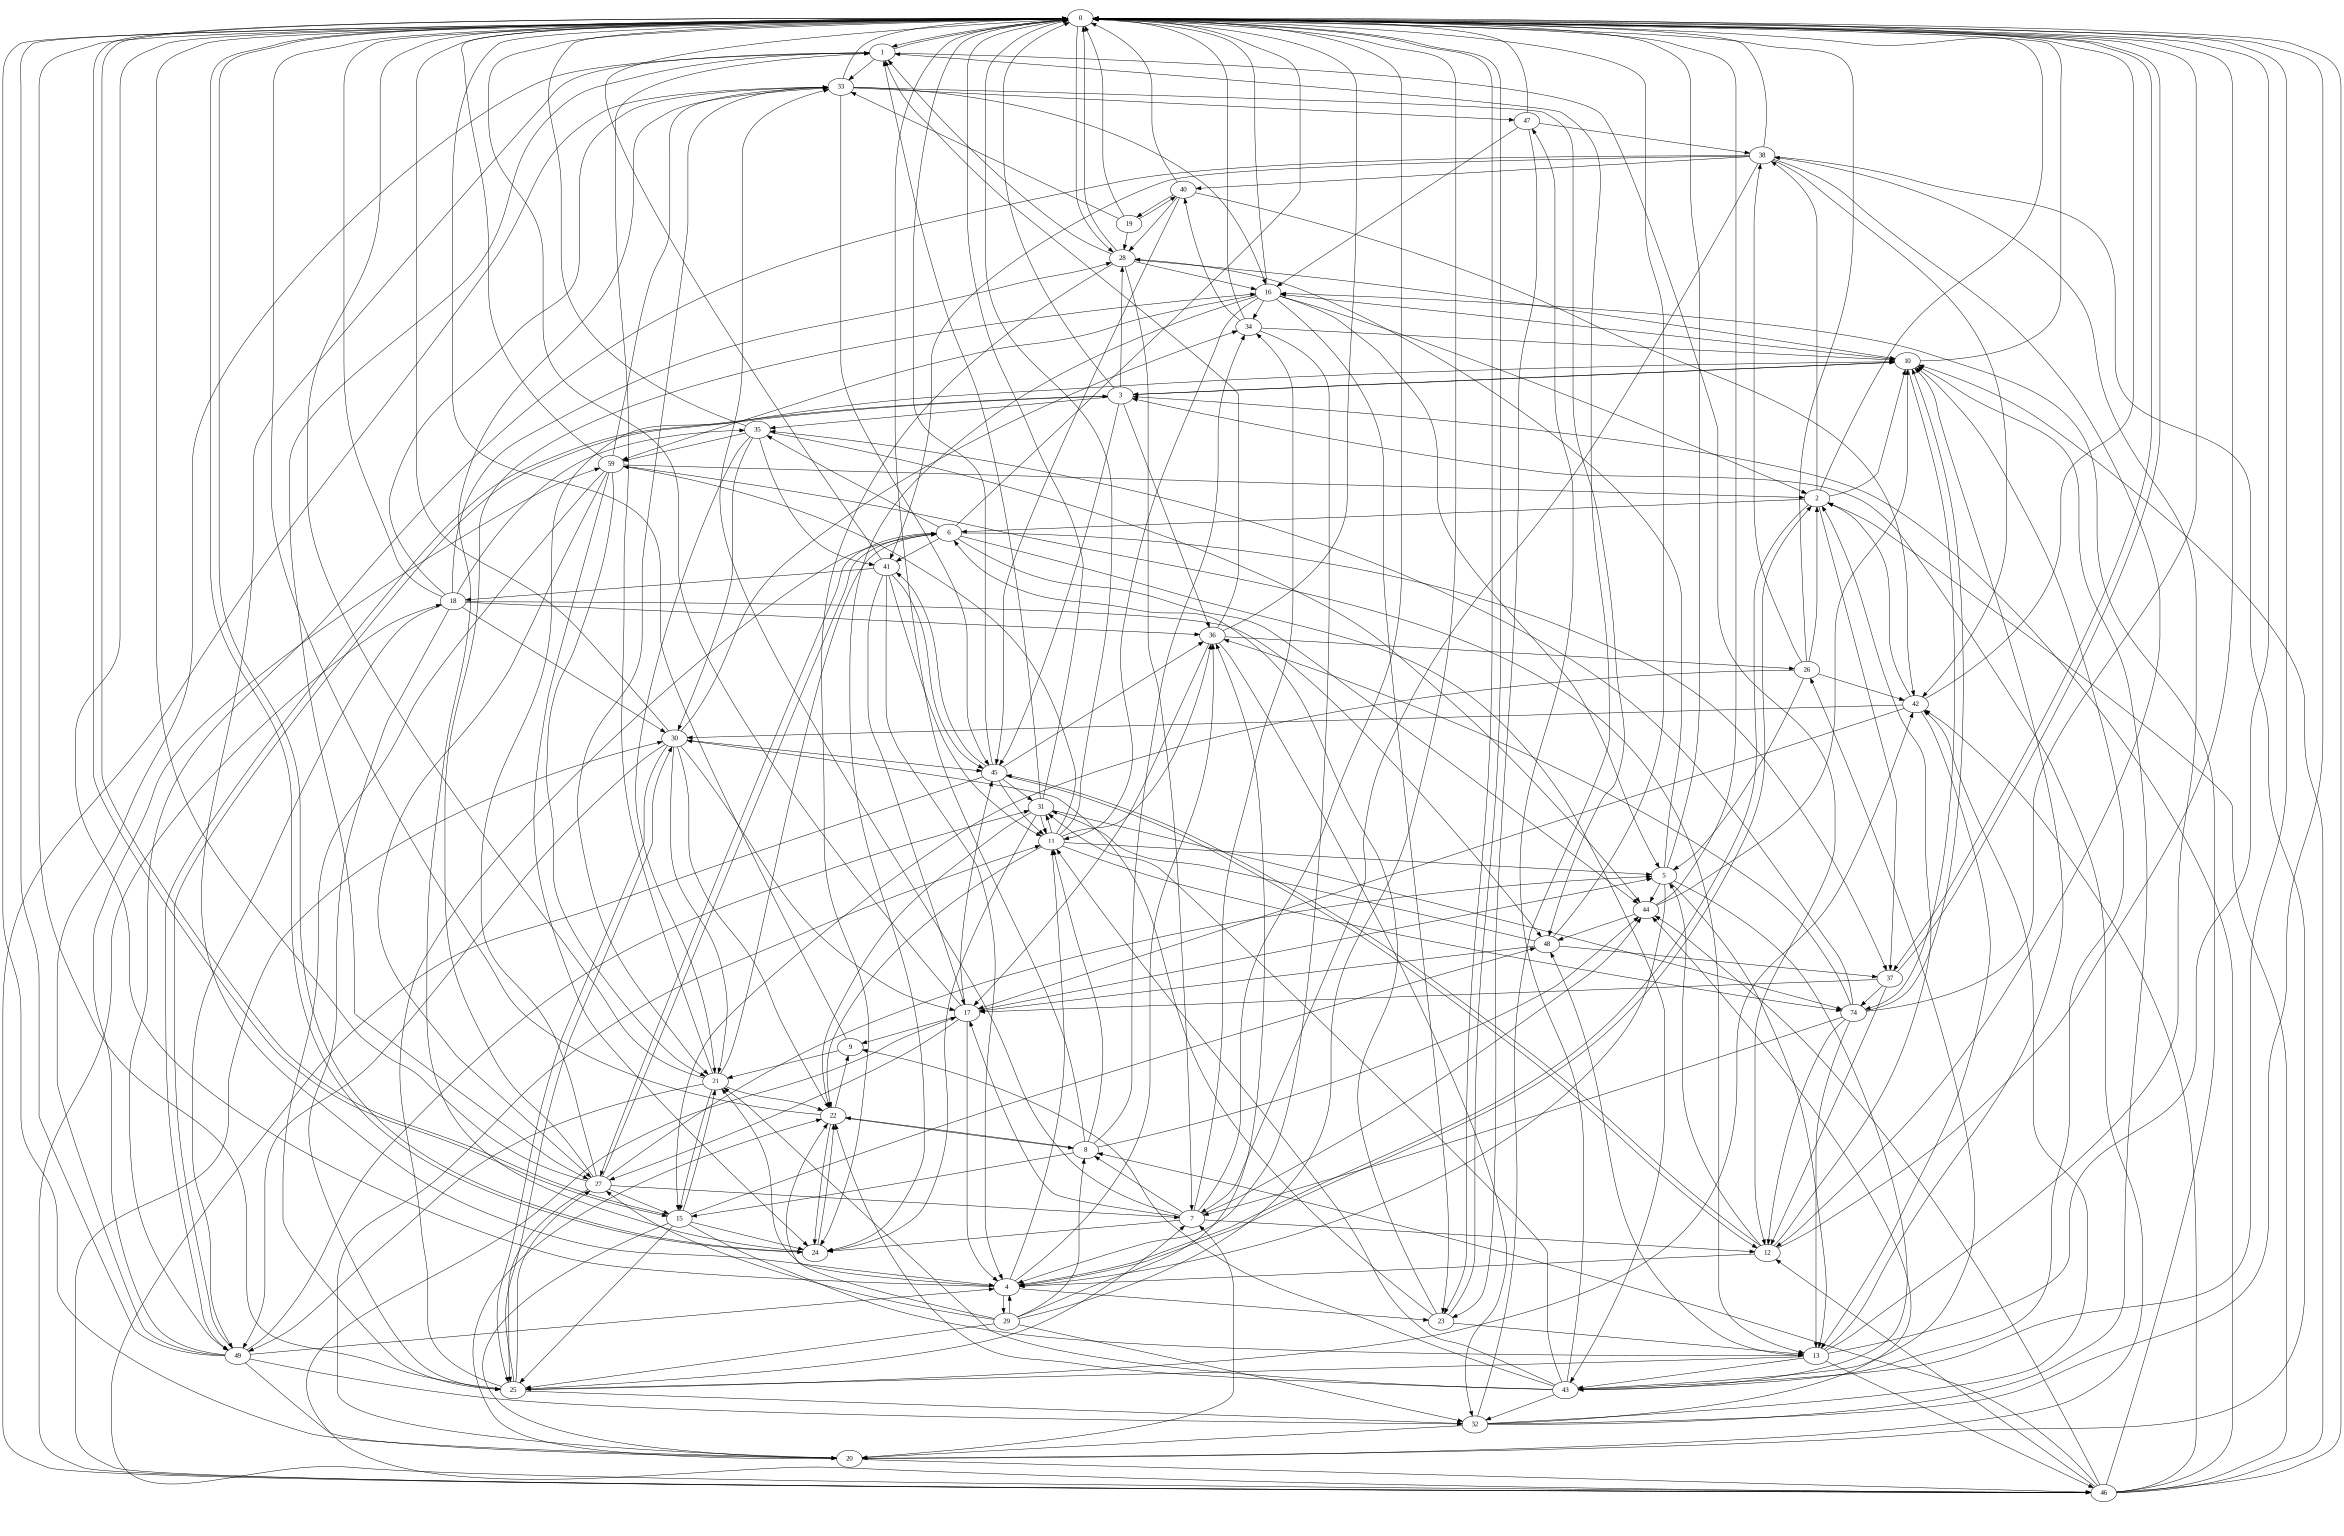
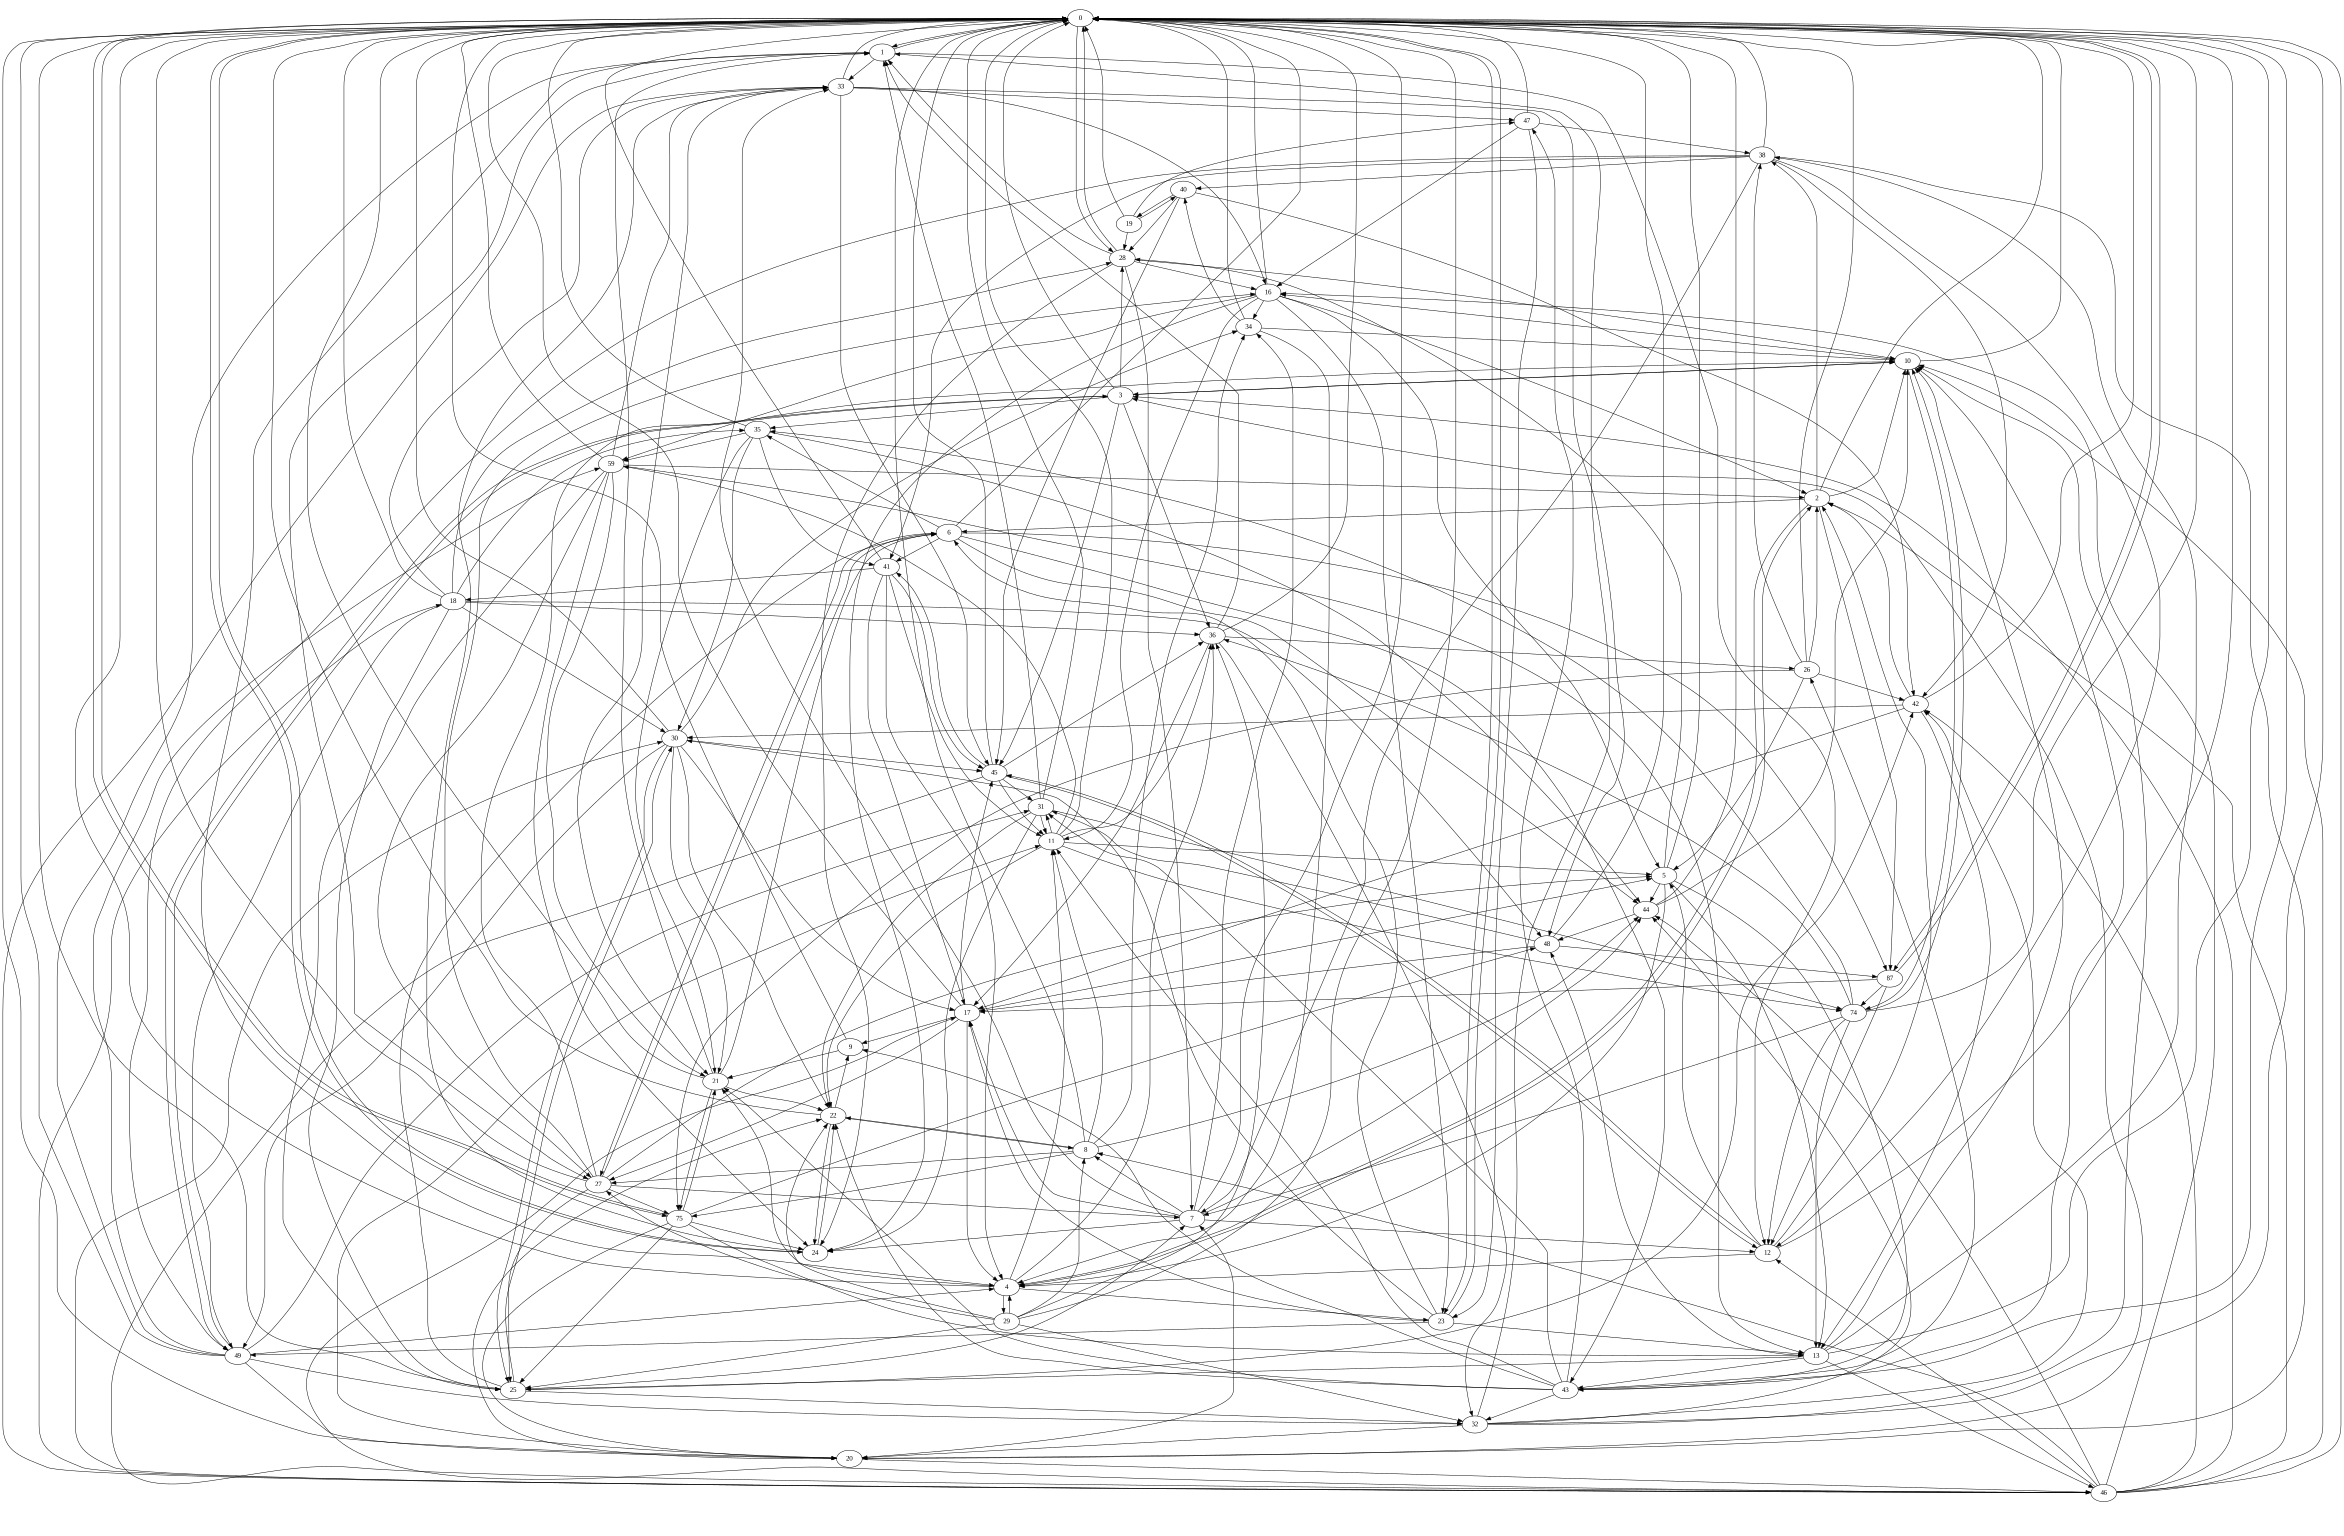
edge "40" -> "0": removed
edge "19" -> "33": now "19" -> "47"
node "37": label "37" -> "87"
edge "21" -> "49": now "23" -> "49"
node "15": label "15" -> "75"
edge "23" -> "17": added
edge "25" -> "27": now "8" -> "27"
